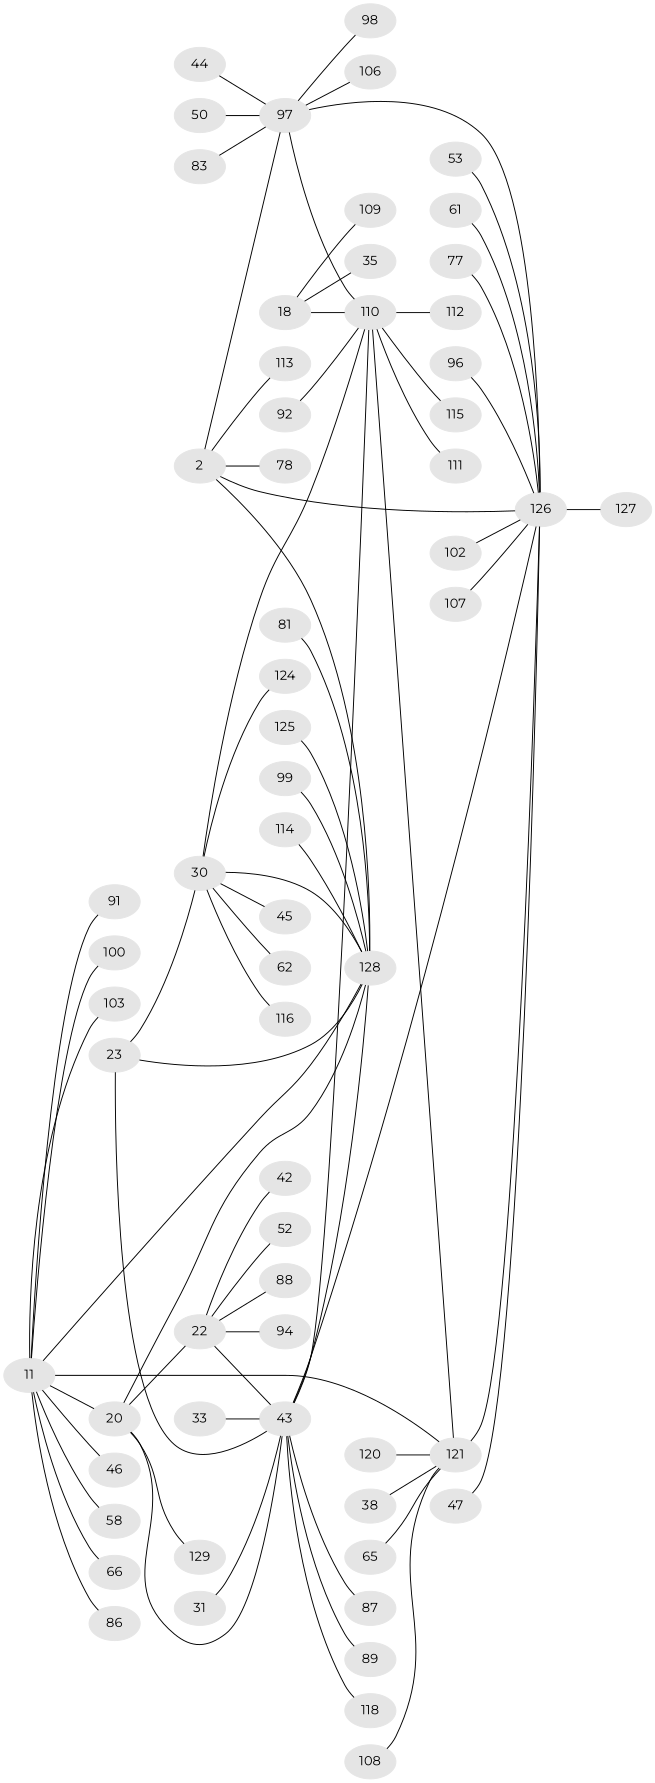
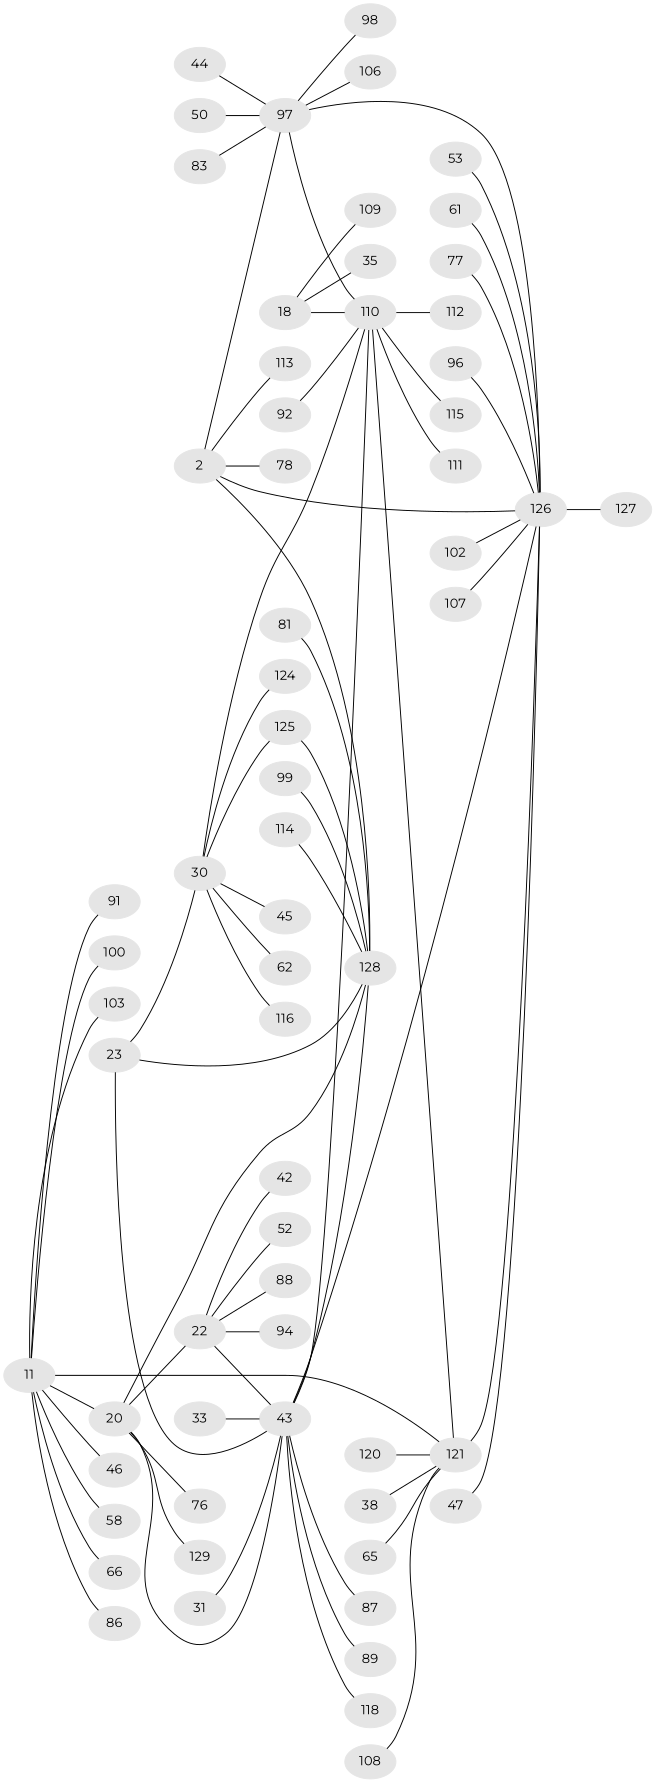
edge "30" -- "128": now "30" -- "125"
edge "128" -- "11": removed
node "76": added
